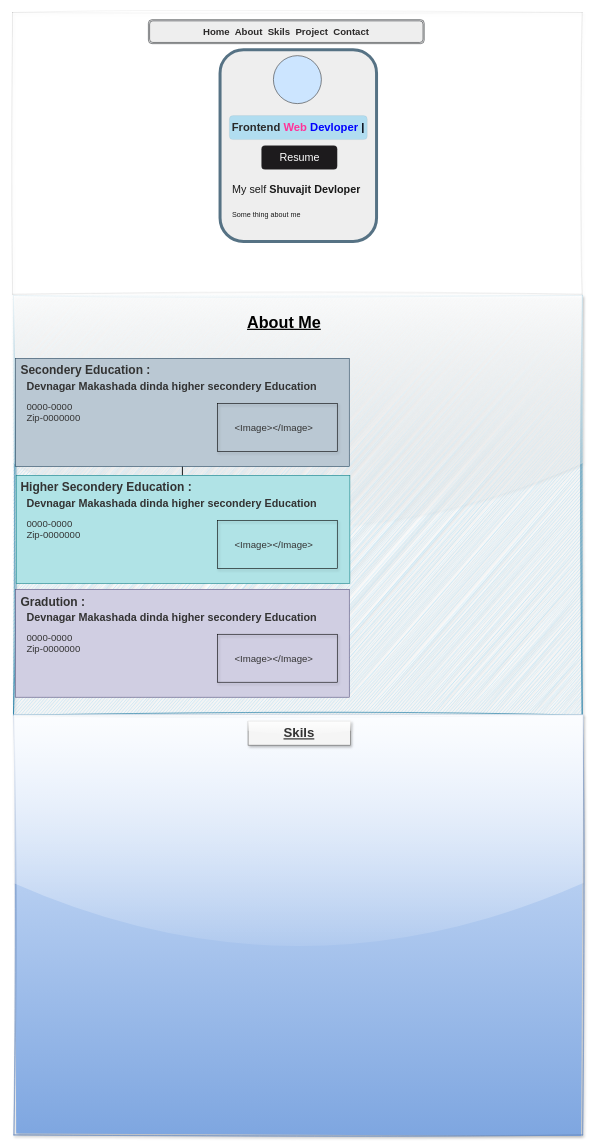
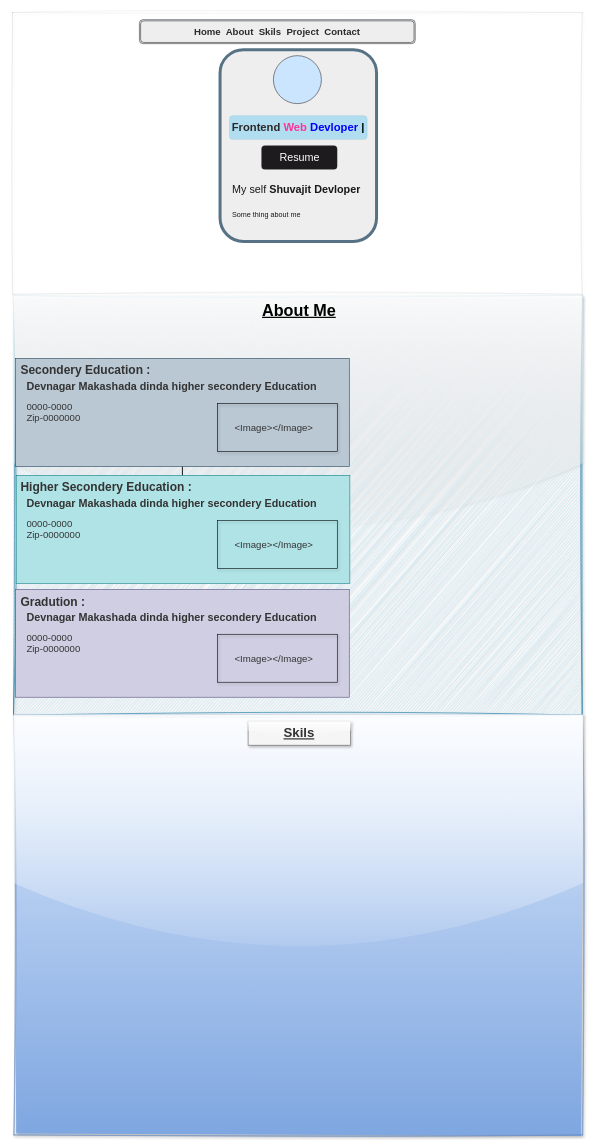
node "Home About Skils Project Contact": moved (287, 32) -> (278, 32)
node "About Me": moved (284, 323) -> (299, 311)
